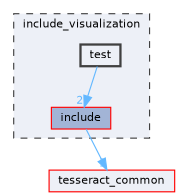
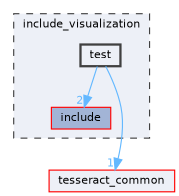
edge "include" -> "tesseract_common": now "test" -> "tesseract_common"
